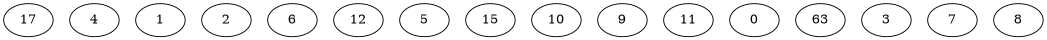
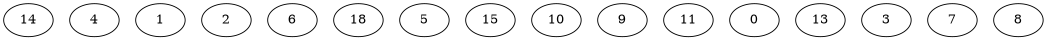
node "17": label "17" -> "14"
node "12": label "12" -> "18"
node "63": label "63" -> "13"
